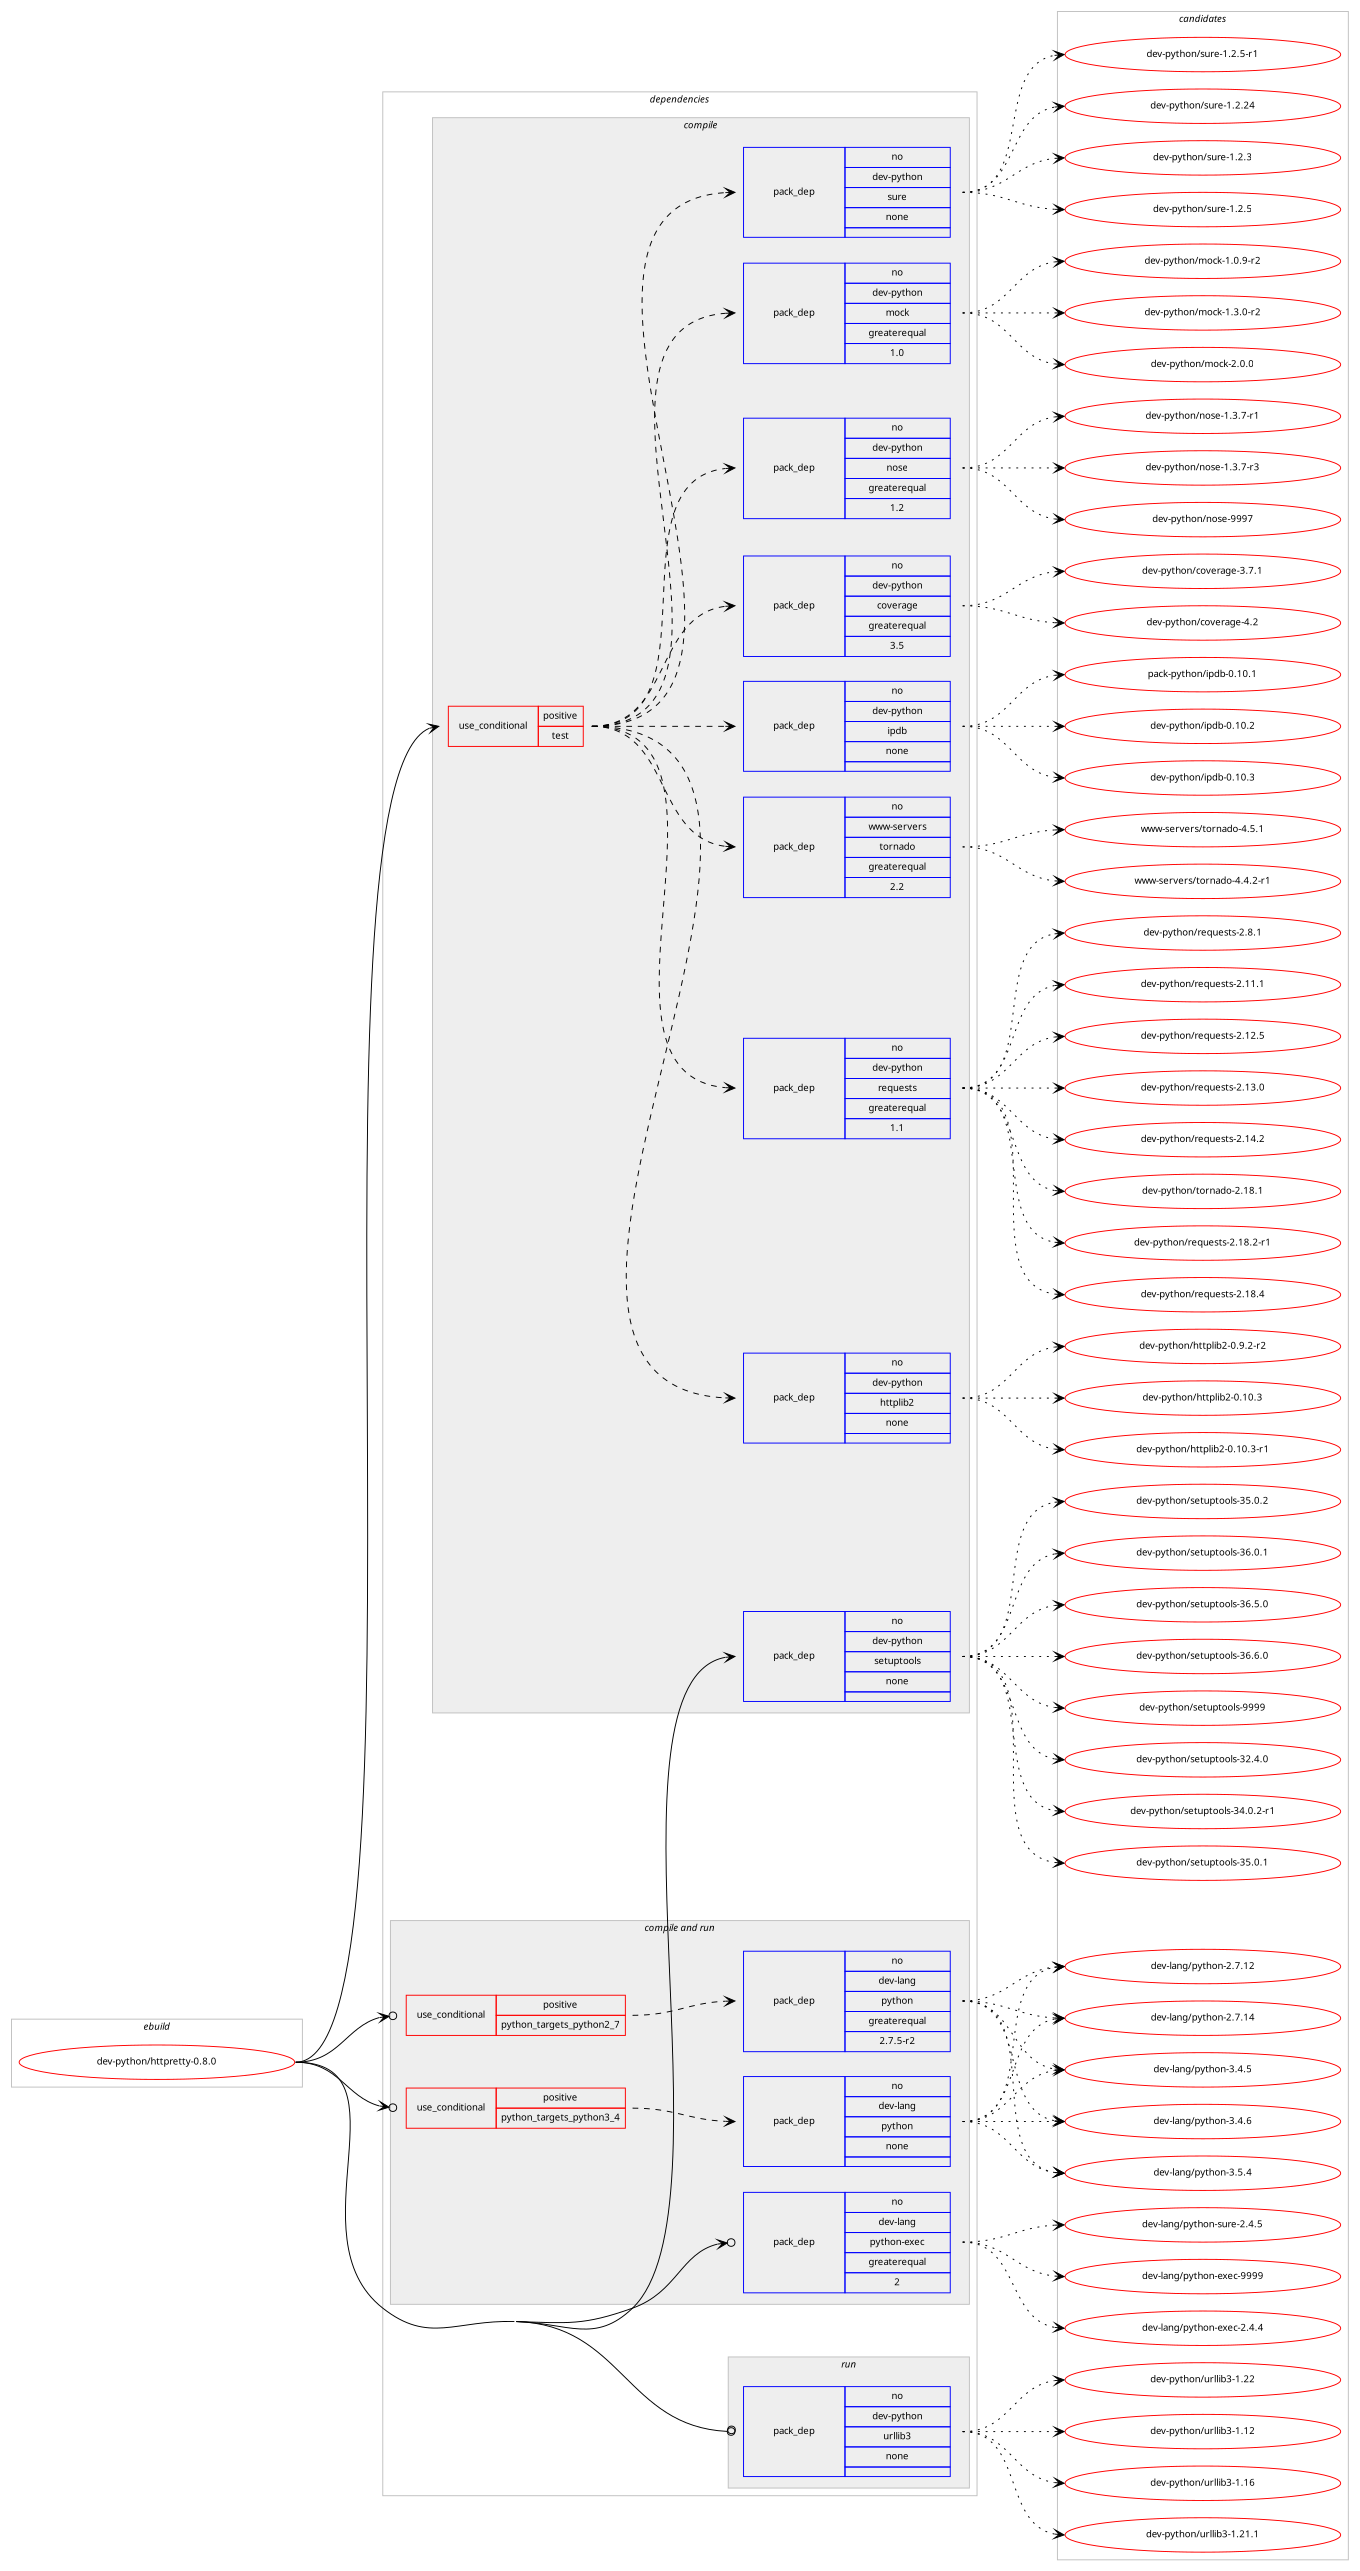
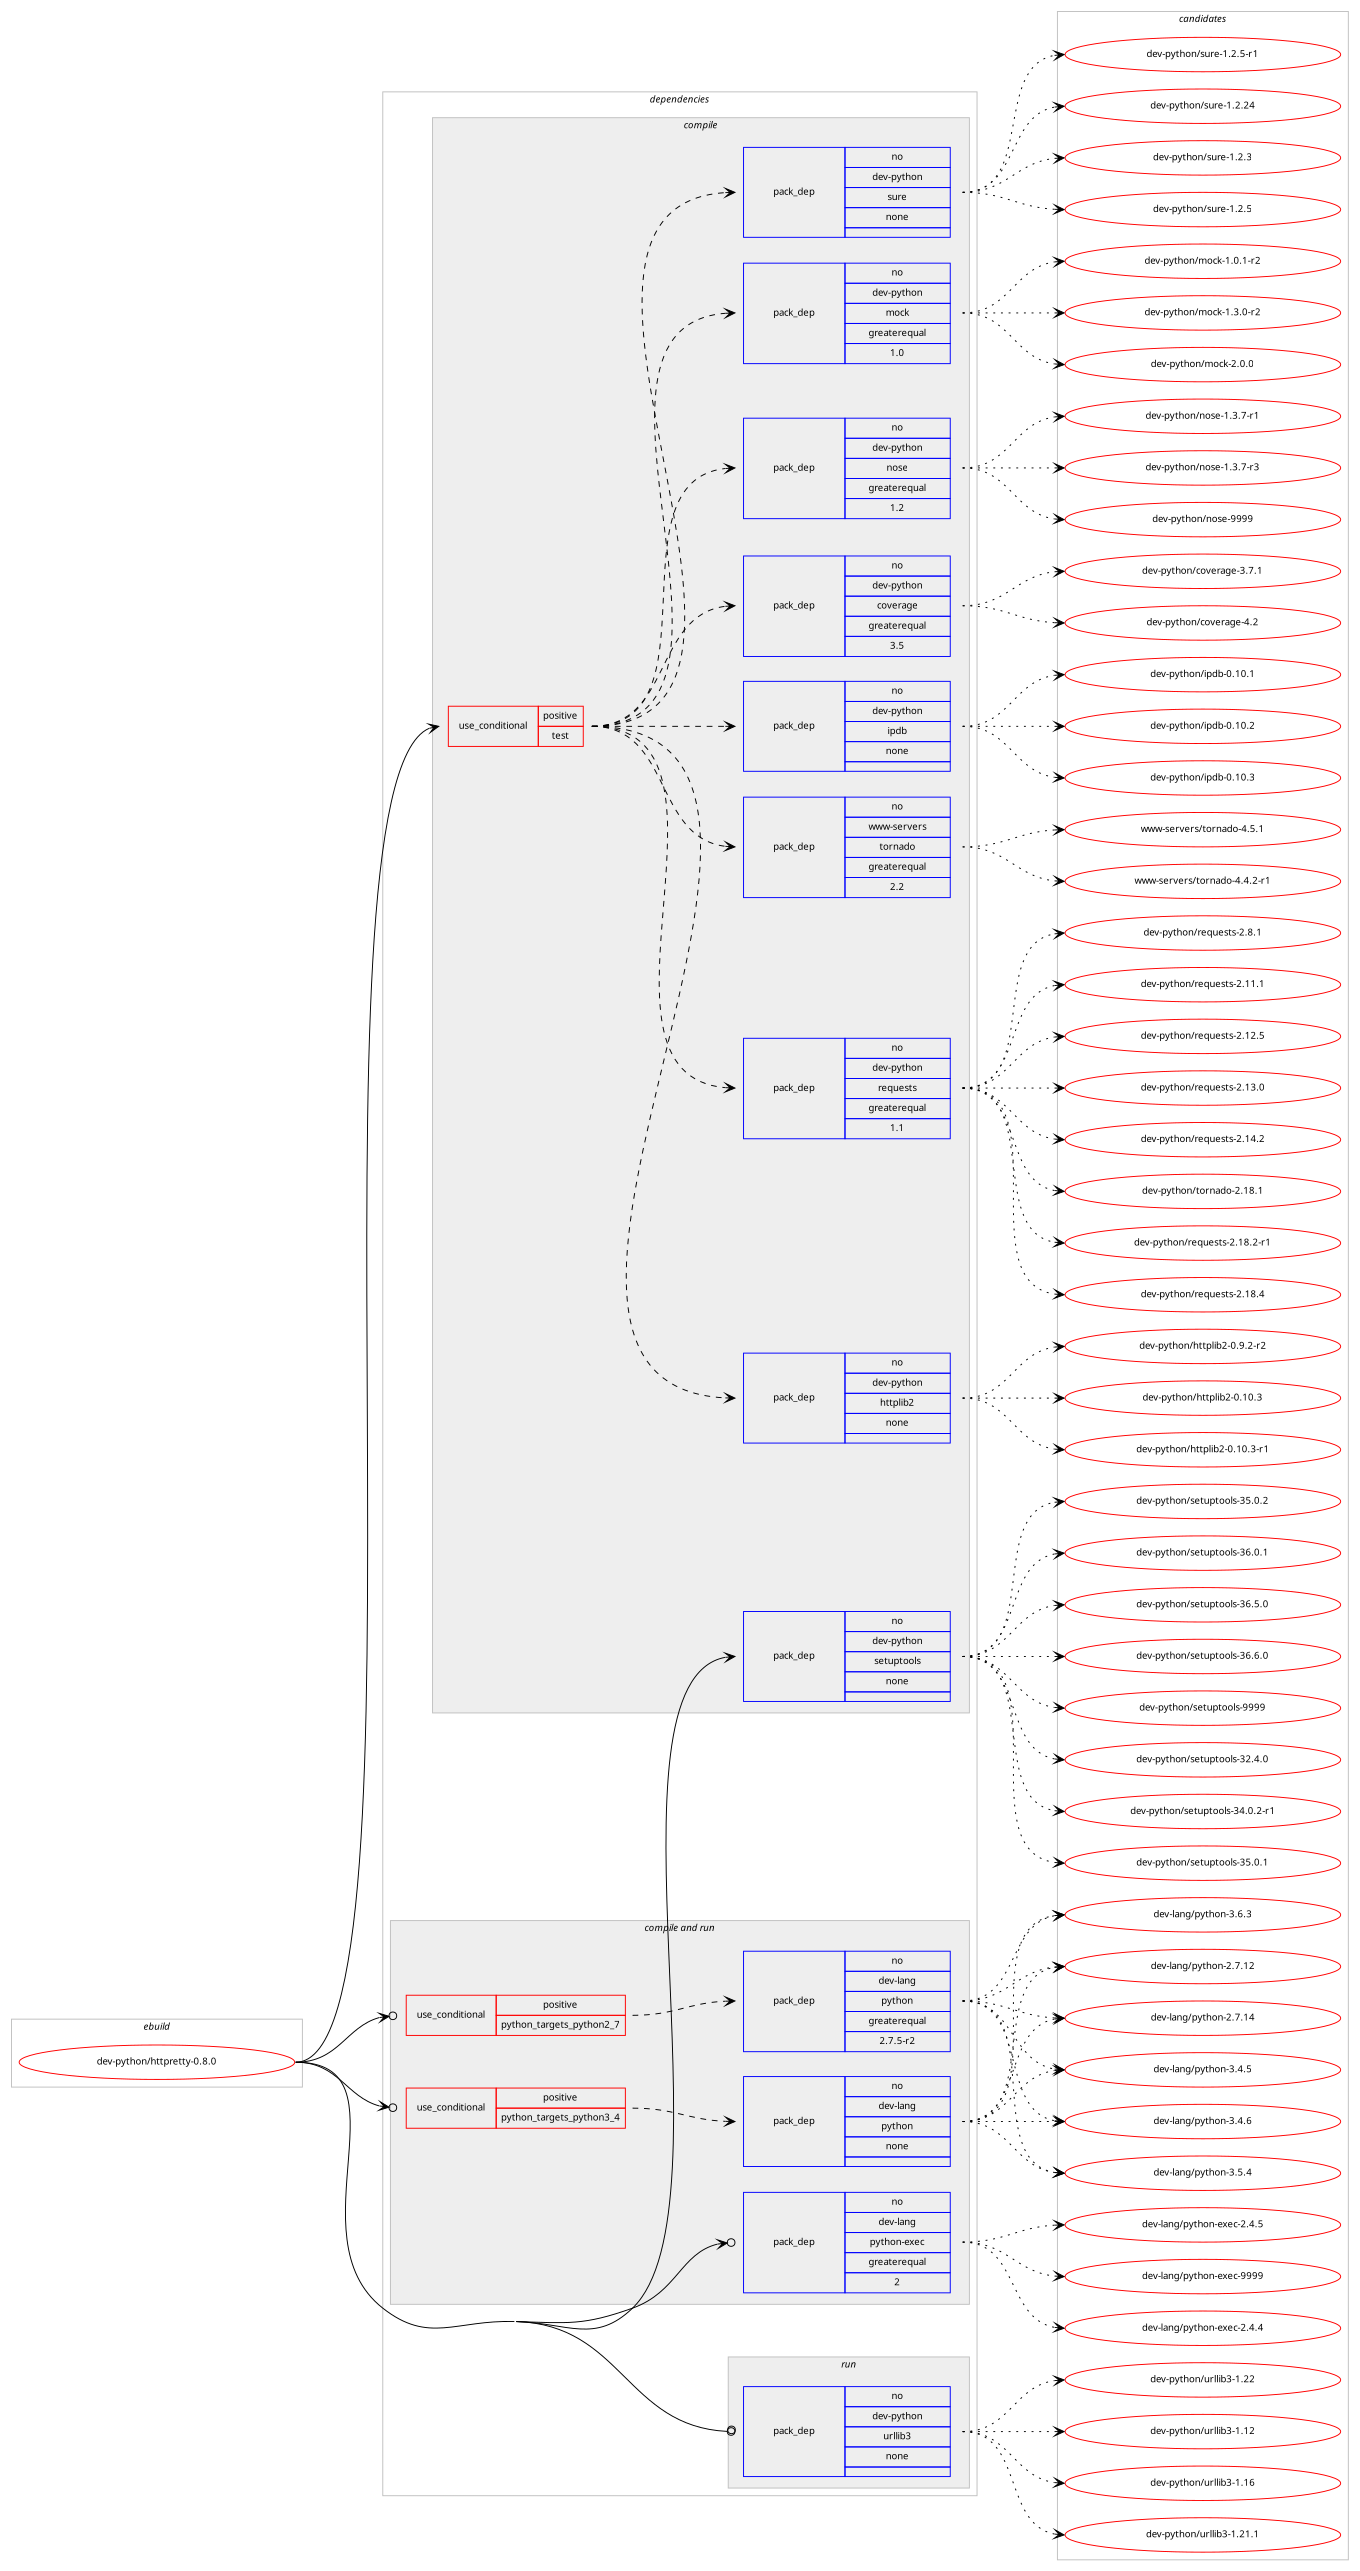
node "dev-python/mock-1.0.9-r2": label "dev-python/mock-1.0.9-r2" -> "dev-python/mock-1.0.1-r2"
node "dev-python/nose-9997": label "dev-python/nose-9997" -> "dev-python/nose-9999"
node "pack-python/ipdb-0.10.1": label "pack-python/ipdb-0.10.1" -> "dev-python/ipdb-0.10.1"
node "dev-lang/python-3.6.3": added
node "dev-lang/python-sure-2.4.5": label "dev-lang/python-sure-2.4.5" -> "dev-lang/python-exec-2.4.5"
